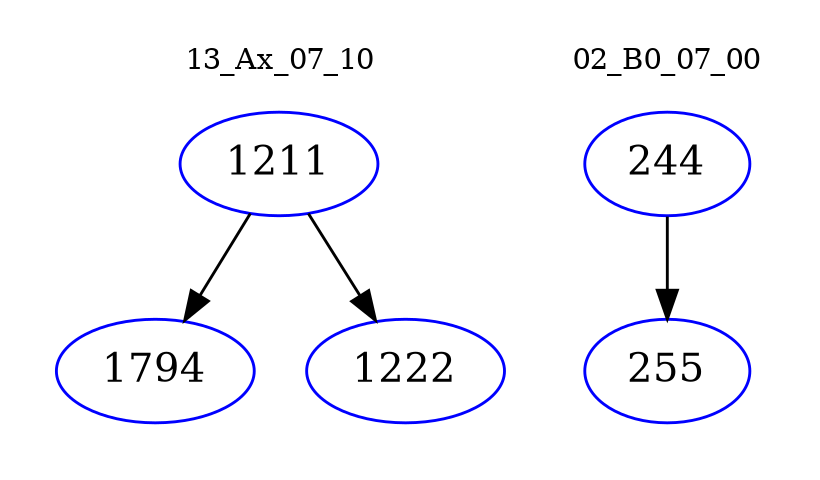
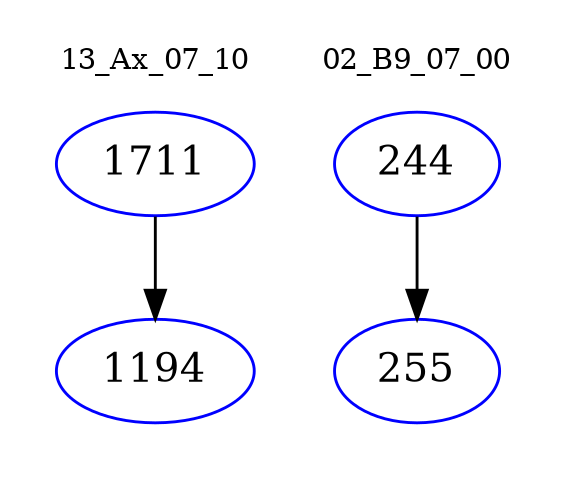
cluster "02_B0_07_00": label "02_B0_07_00" -> "02_B9_07_00"
node "1211": label "1211" -> "1711"
node "1794": label "1794" -> "1194"
node "1222": removed
